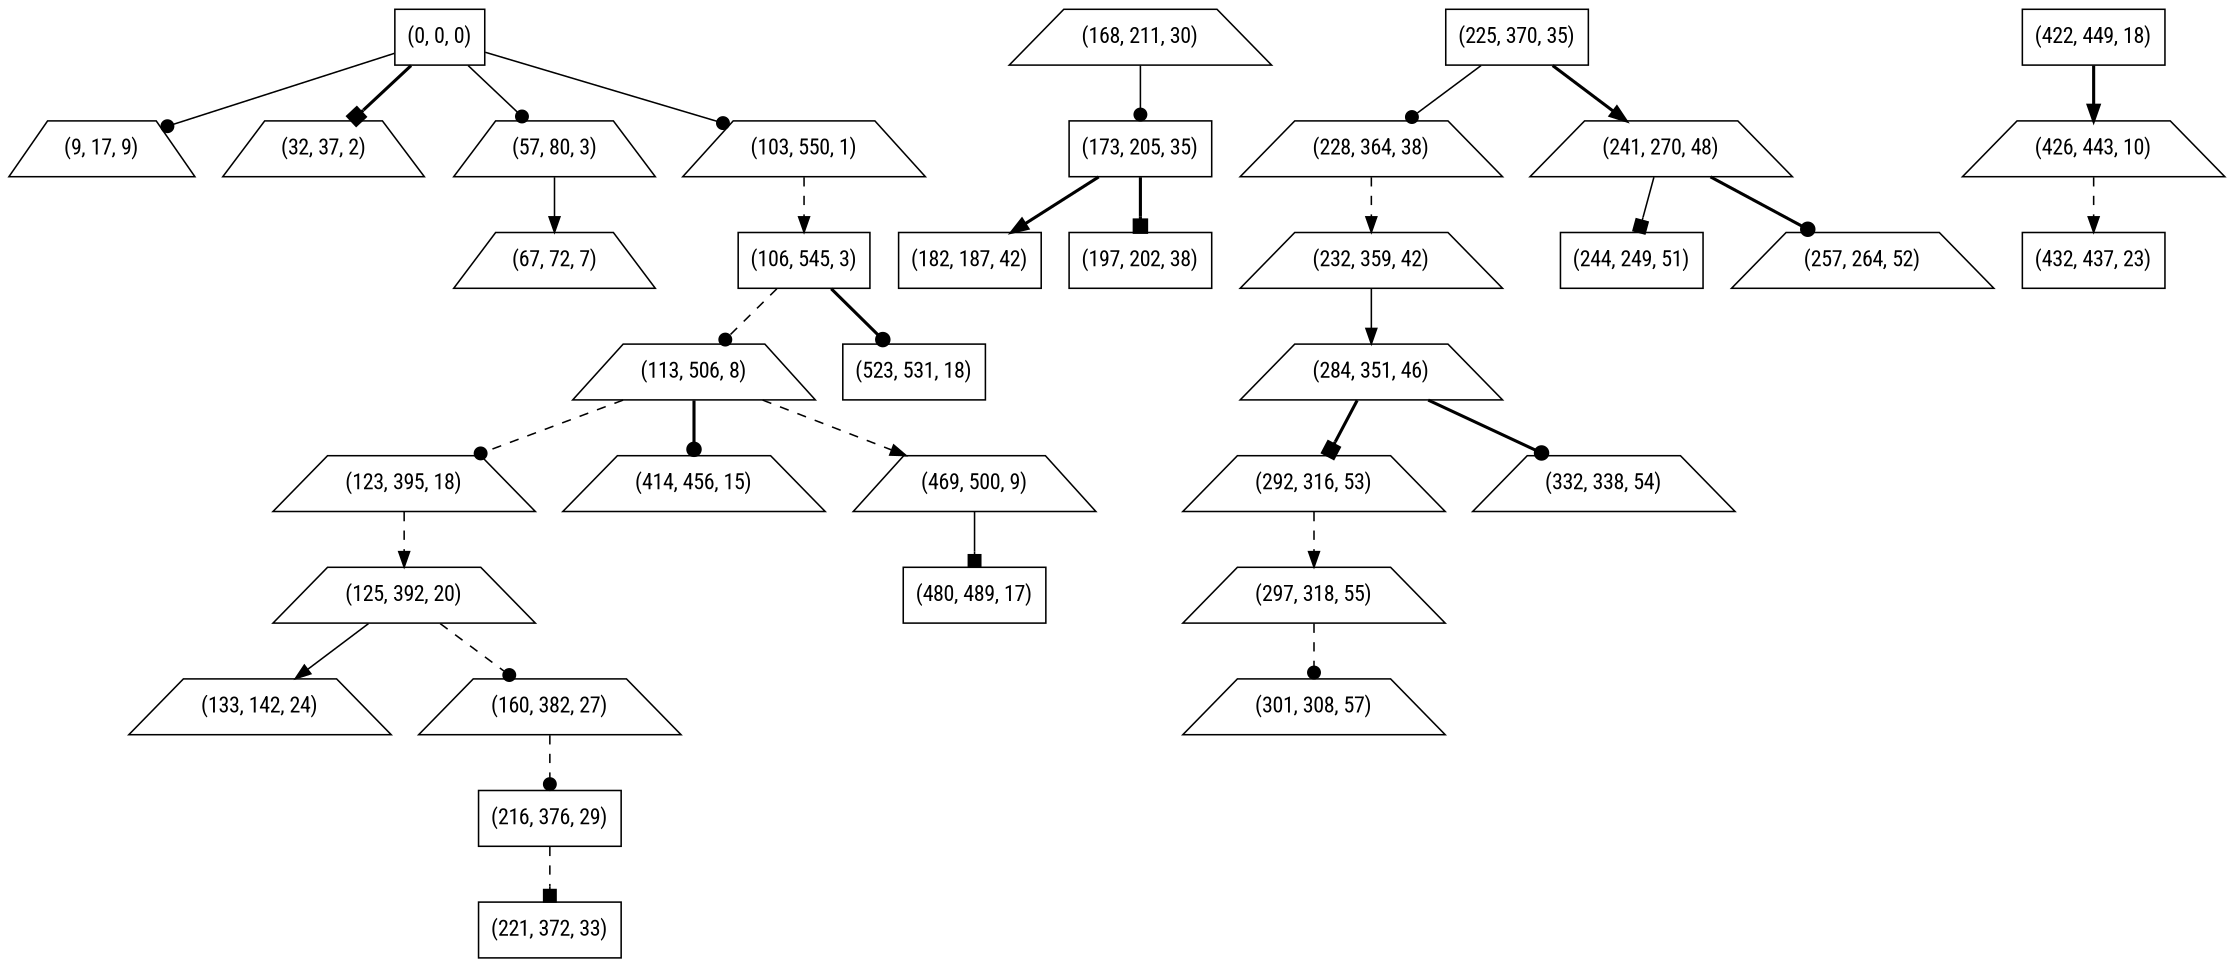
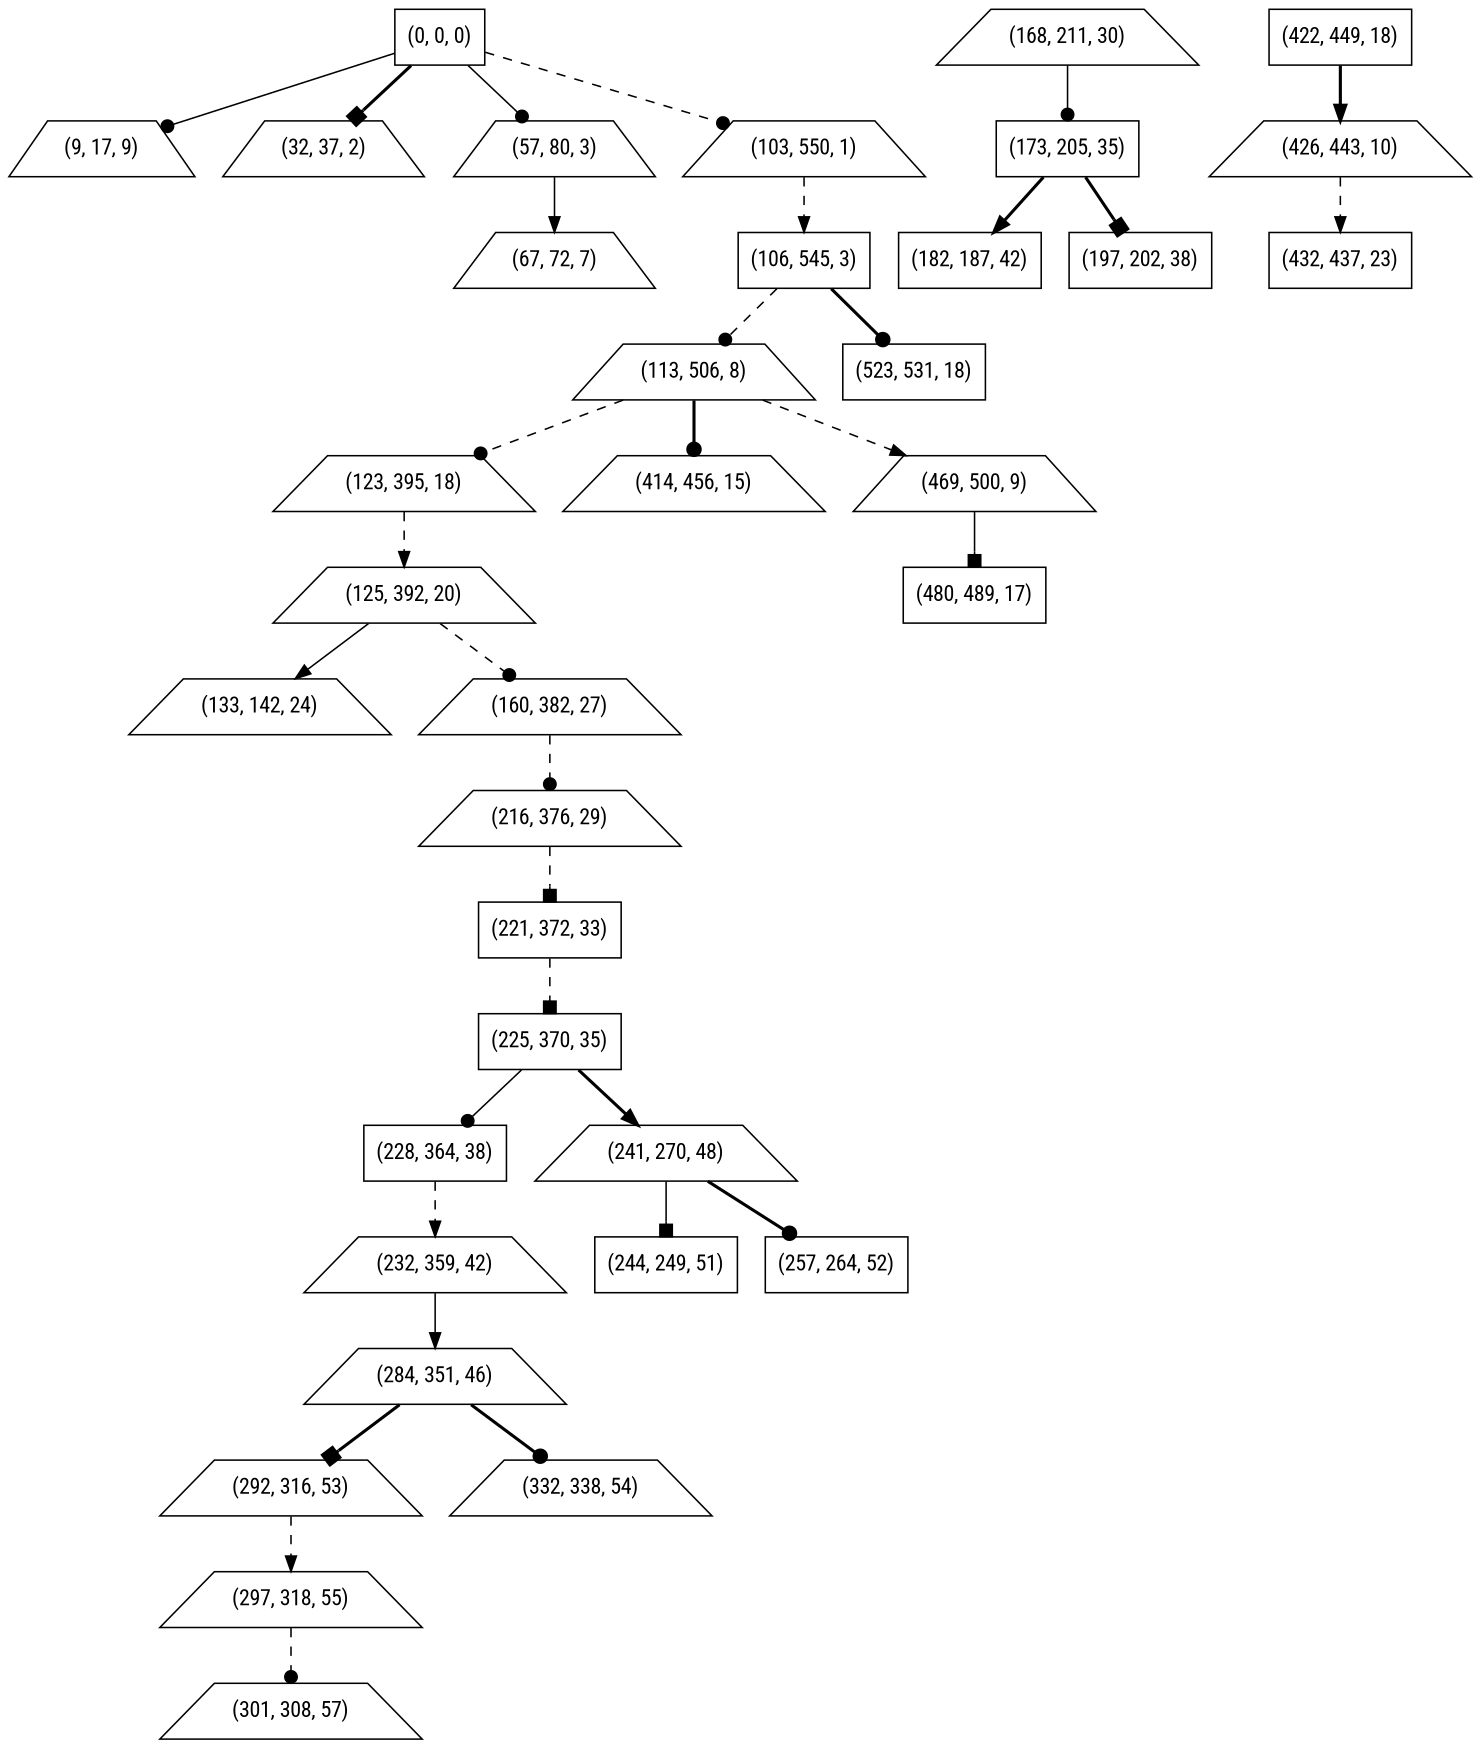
edge "(0, 0, 0)" -> "(103, 550, 1)": style solid -> dashed
node "(228, 364, 38)": shape trapezium -> box
node "(257, 264, 52)": shape trapezium -> box
node "(216, 376, 29)": shape box -> trapezium
edge "(221, 372, 33)" -> "(225, 370, 35)": added
